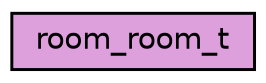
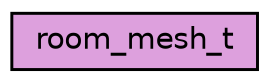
node "room_room_t": label "room_room_t" -> "room_mesh_t"
